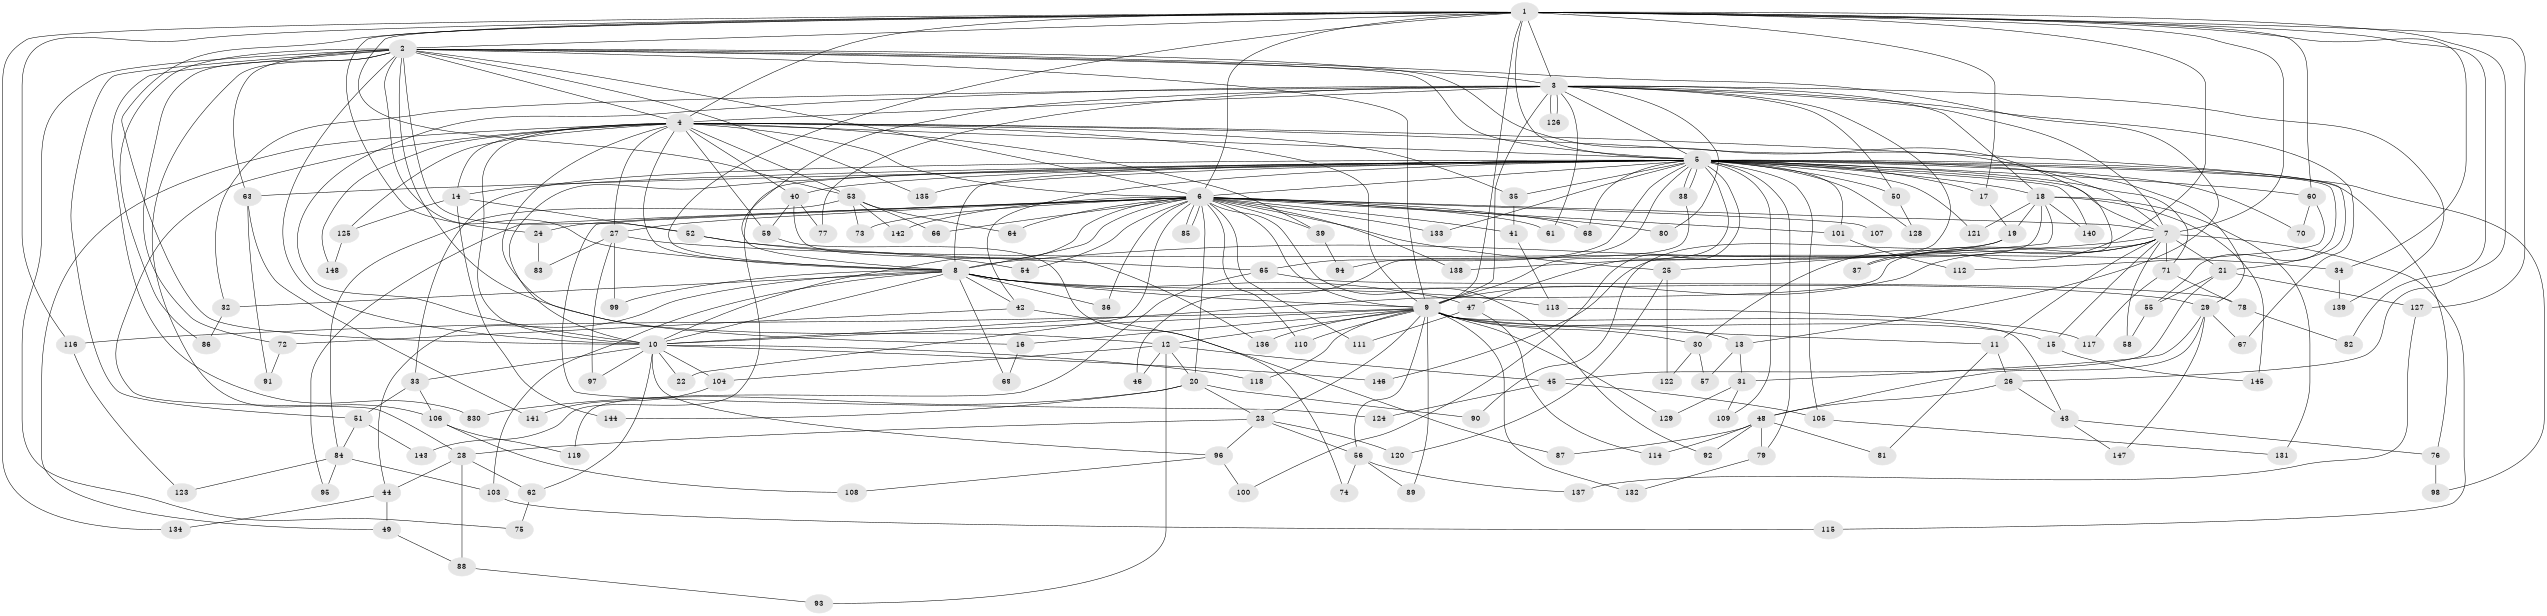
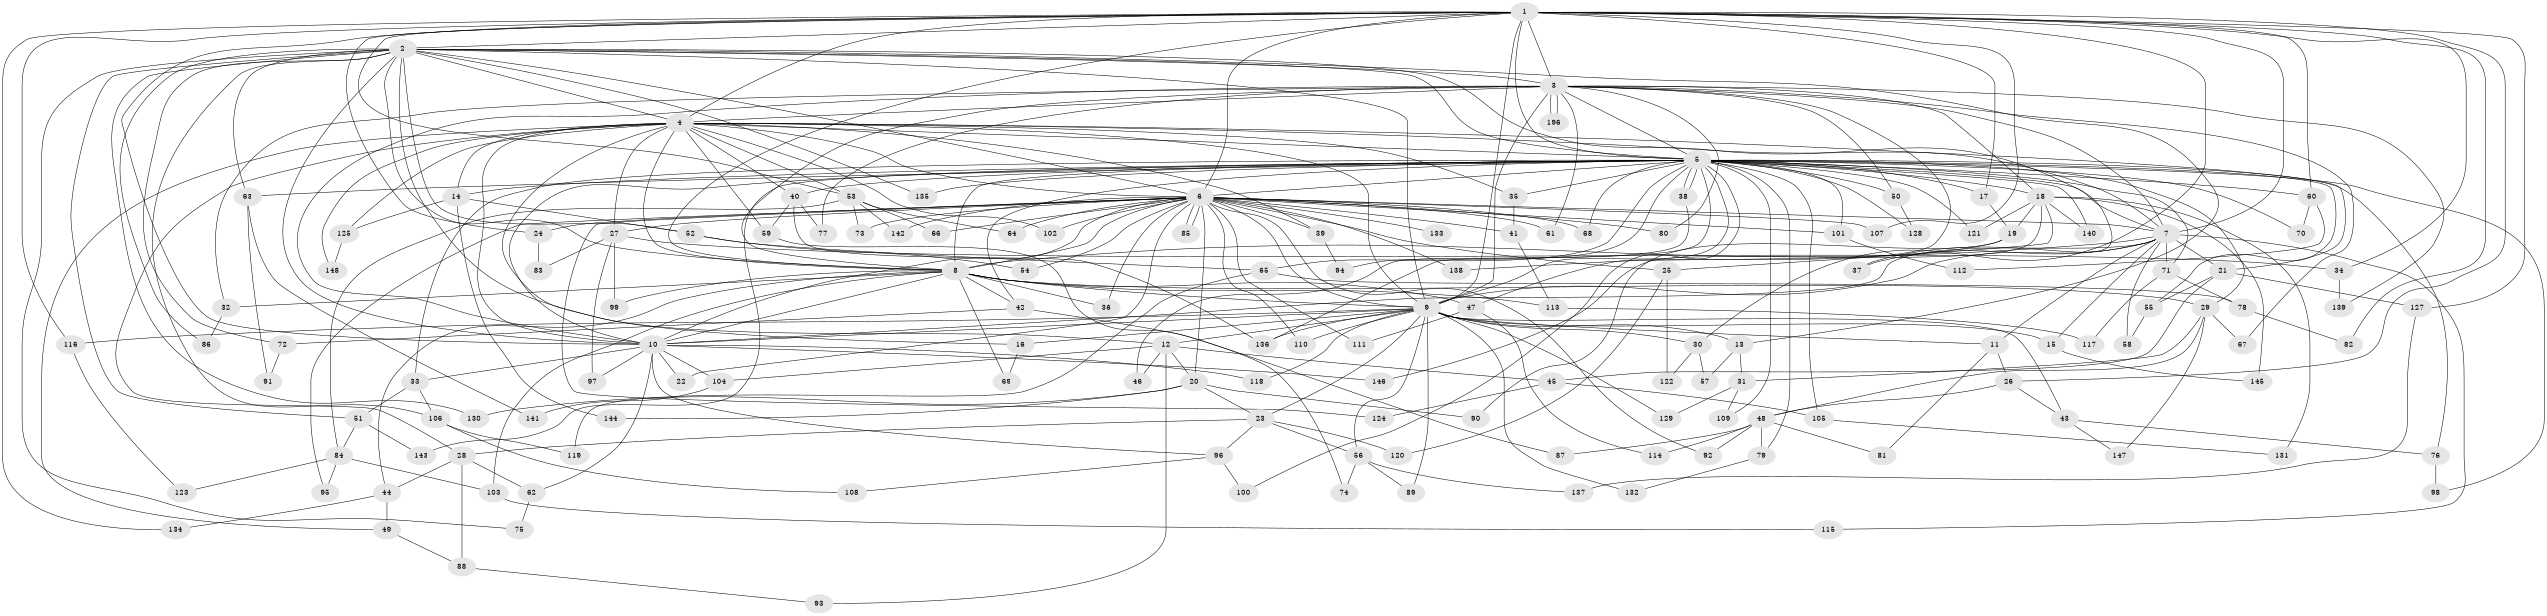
edge "1" -- "107": added
node "126": label "126" -> "196"
edge "5" -- "133": now "5" -- "136"
node "102": added
node "830": label "830" -> "130"
